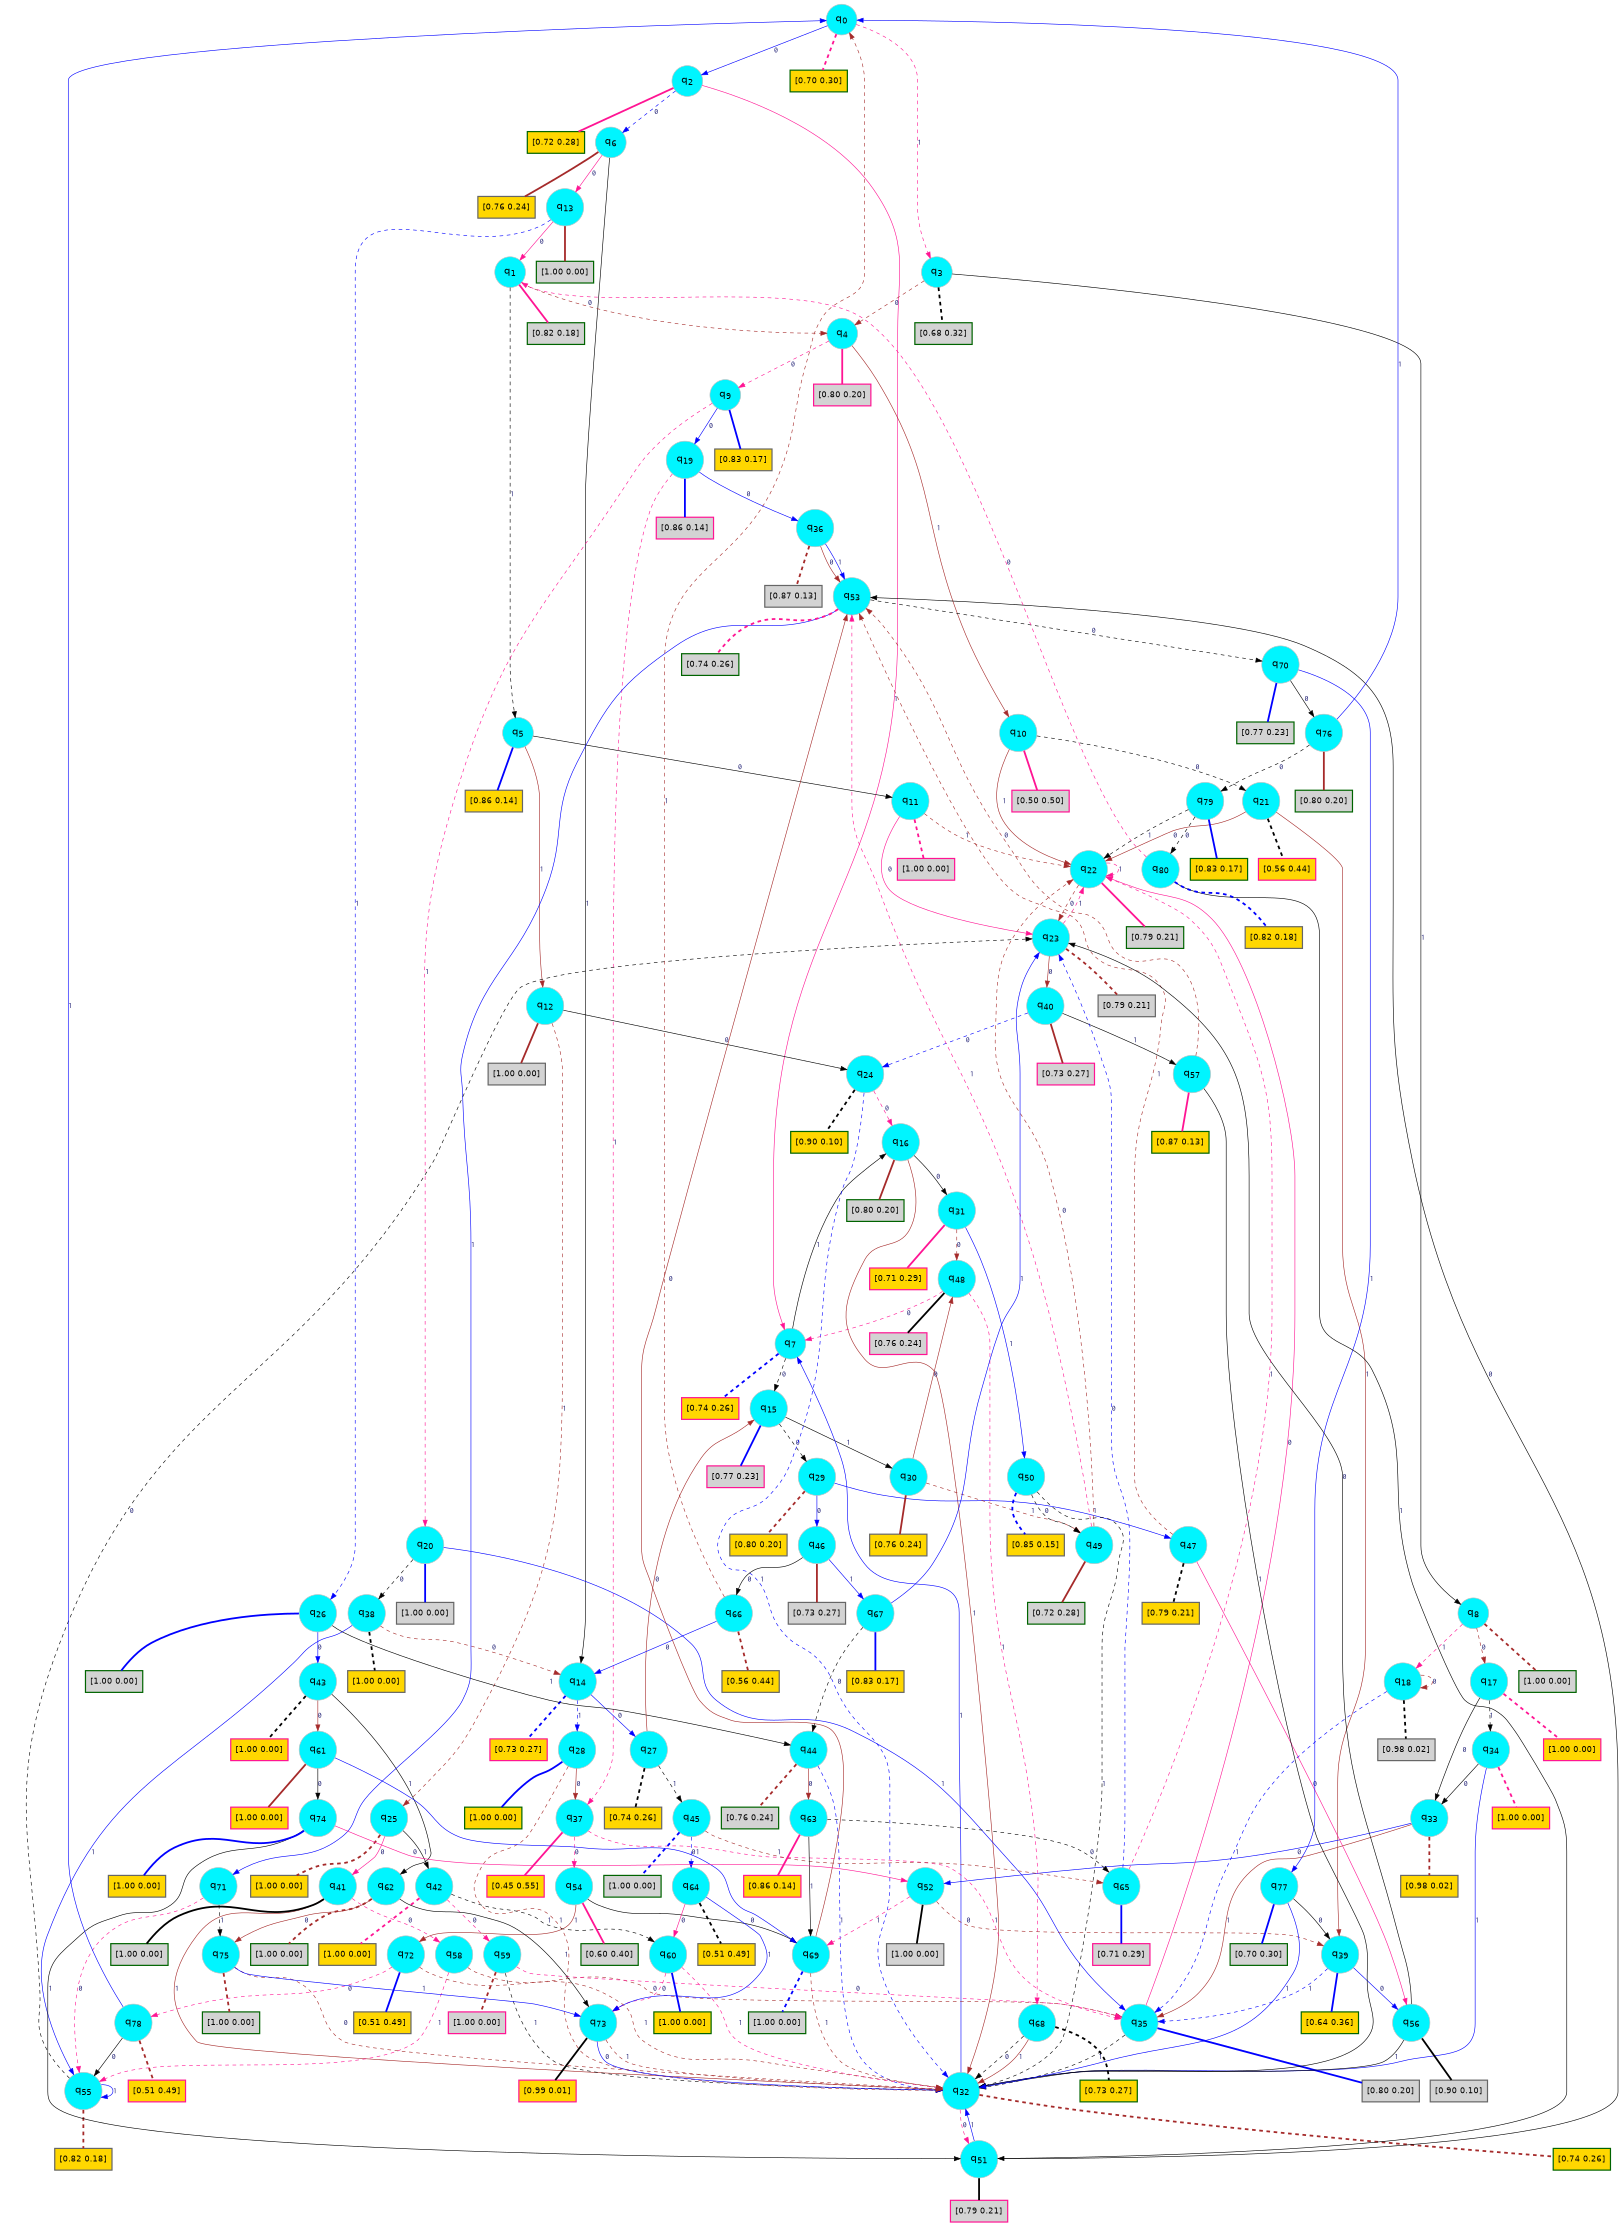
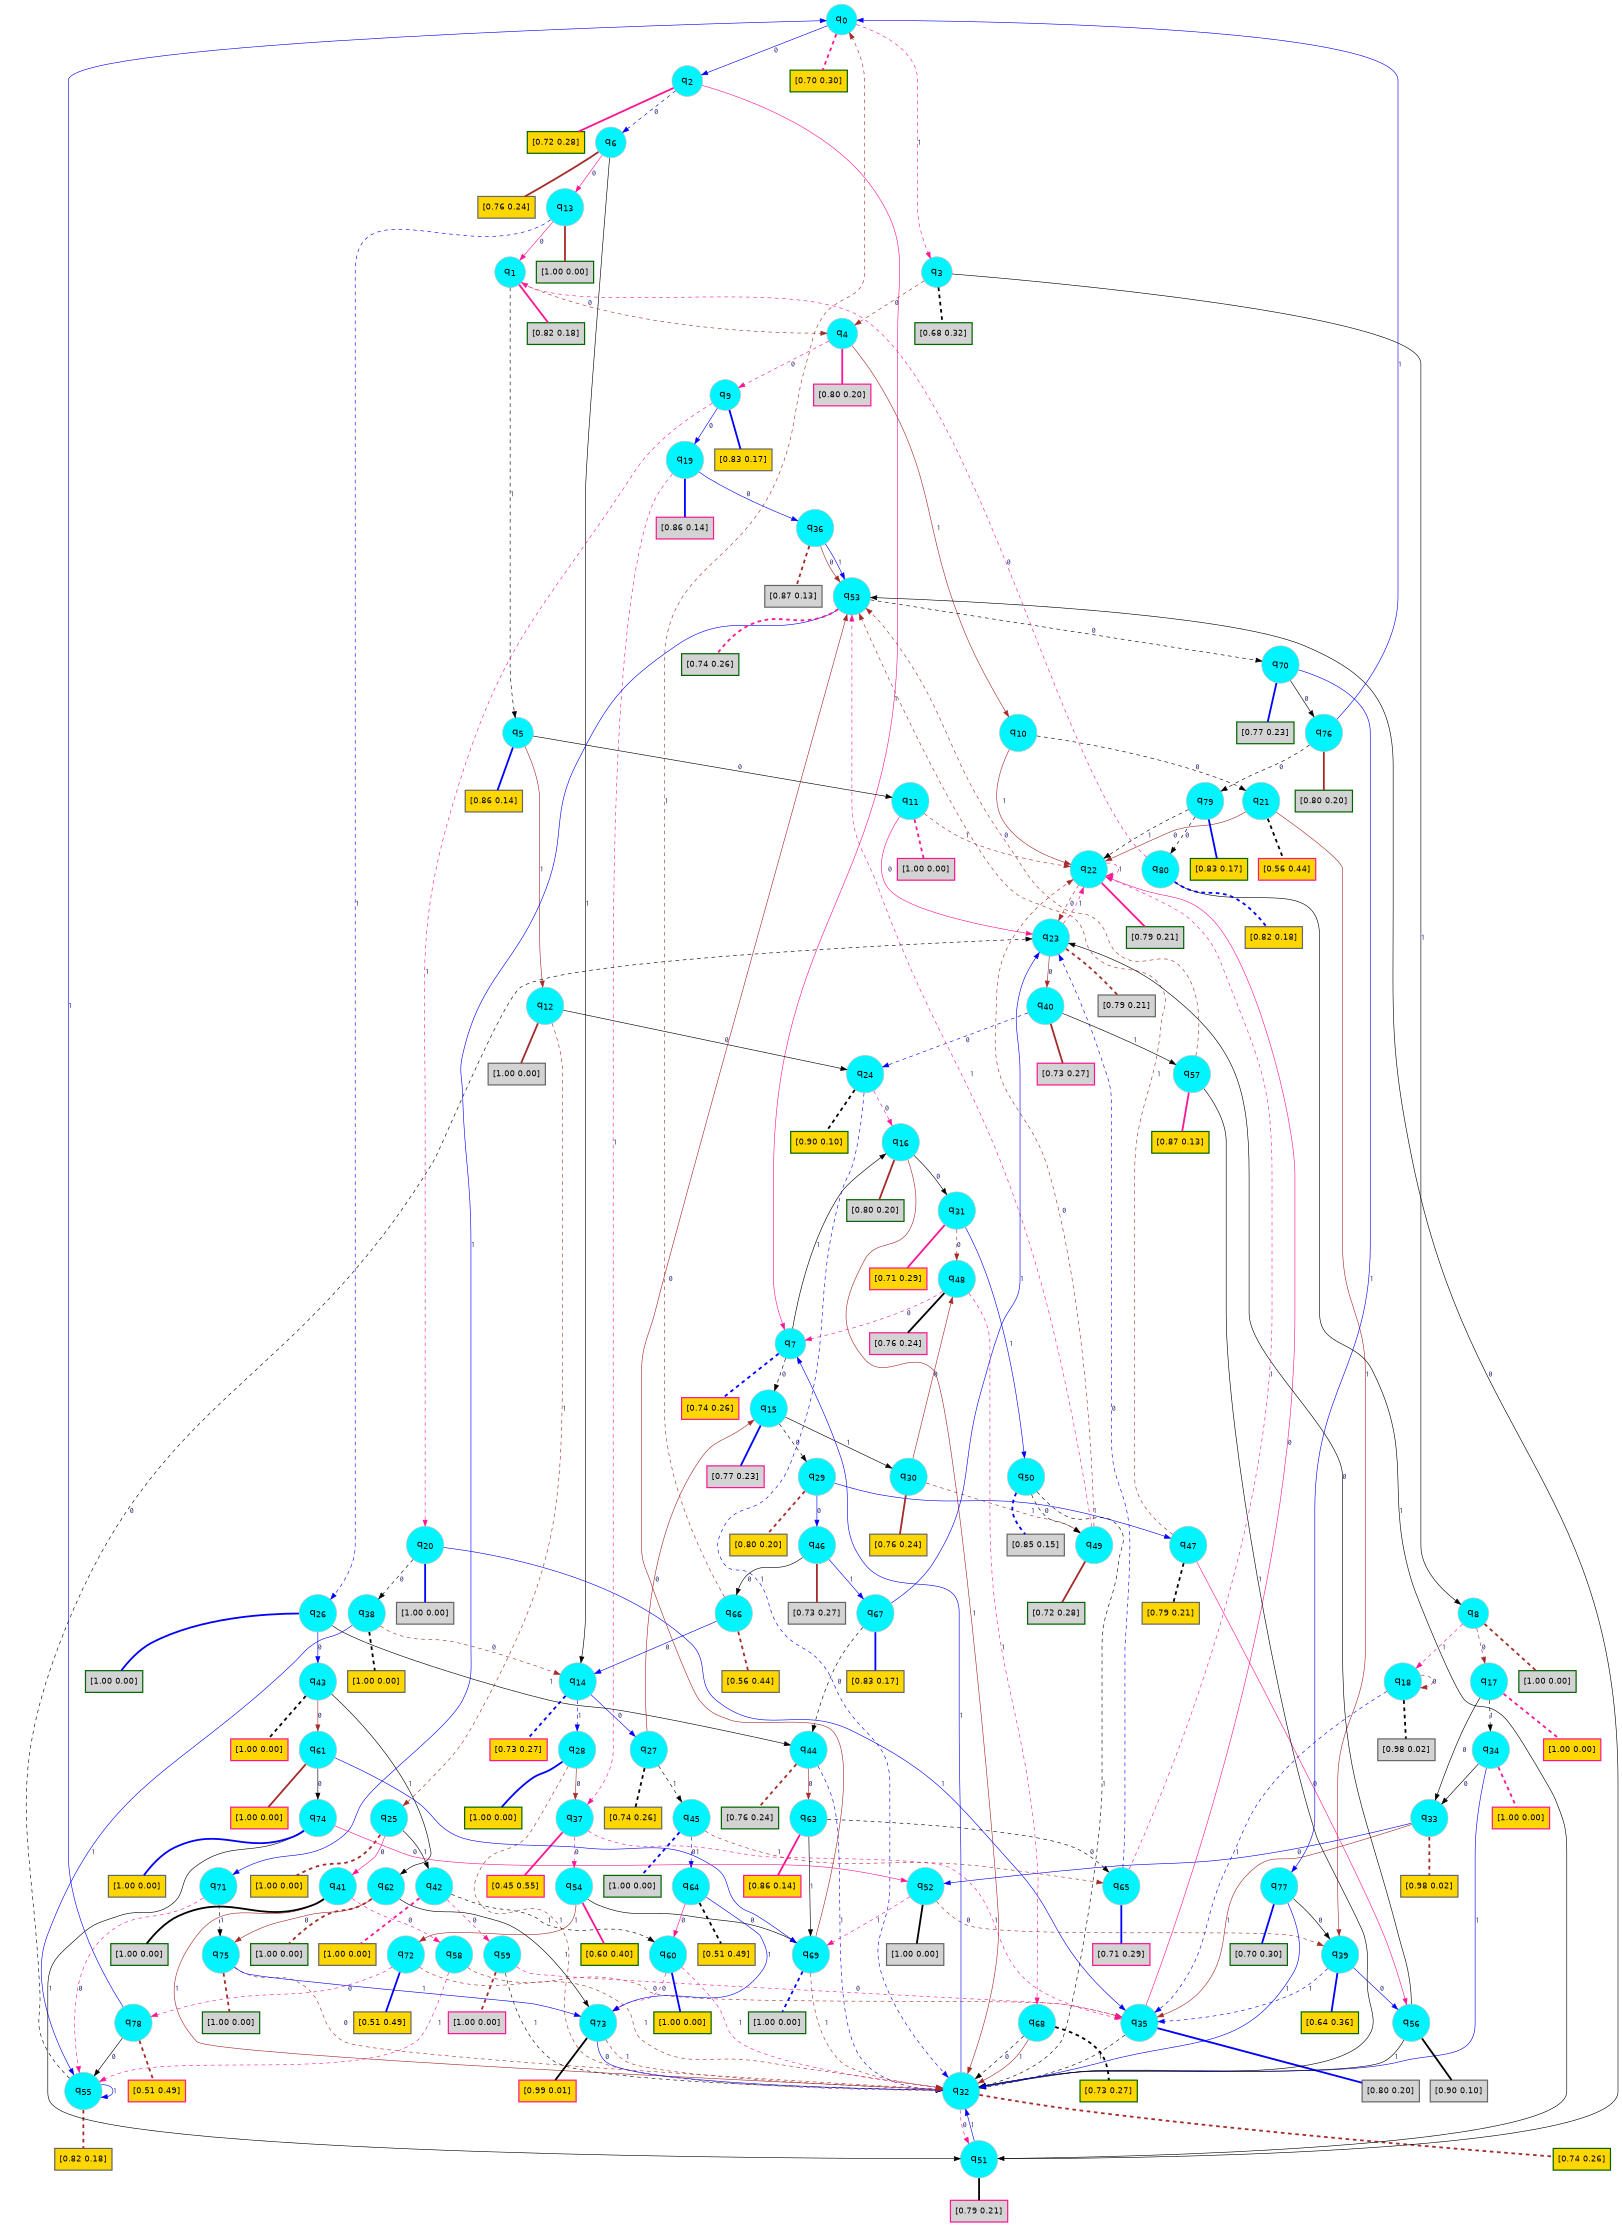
node "[0.50 0.50]": removed
node "[0.85 0.15]": fillcolor gold -> lightgrey
node "[0.60 0.40]": fillcolor lightgrey -> gold
